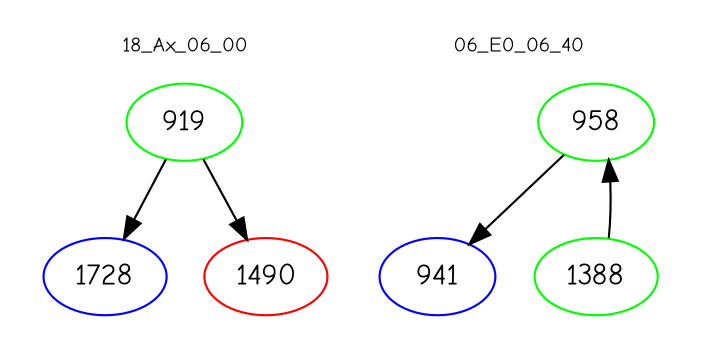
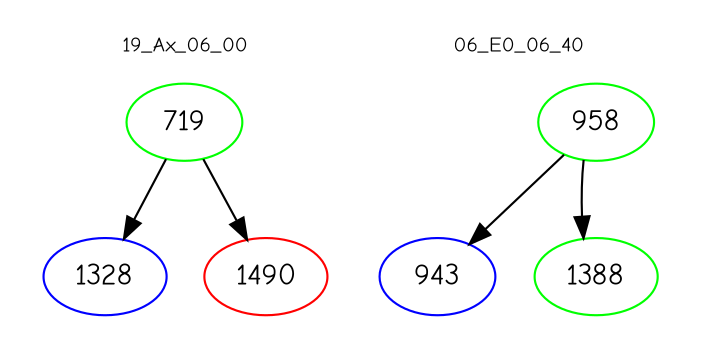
cluster "18_Ax_06_00": label "18_Ax_06_00" -> "19_Ax_06_00"
node "919": label "919" -> "719"
edge "1388" -> "958": reversed
node "1728": label "1728" -> "1328"
node "941": label "941" -> "943"
